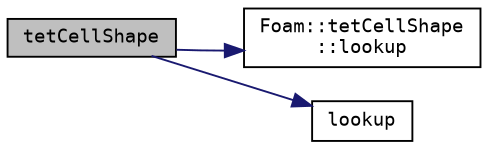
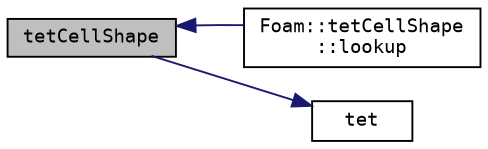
edge "tetCellShape" -> "Foam::tetCellShape ::lookup": reversed
node "lookup": label "lookup" -> "tet"
